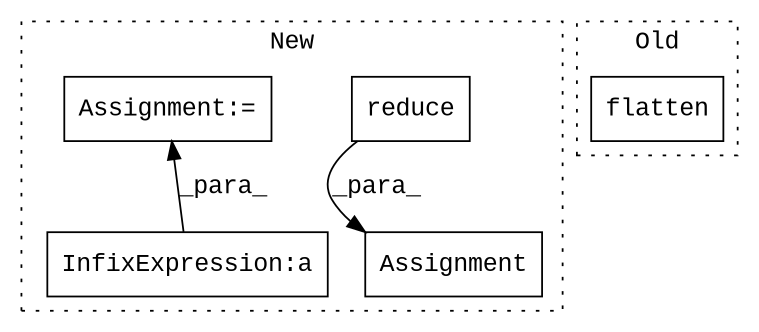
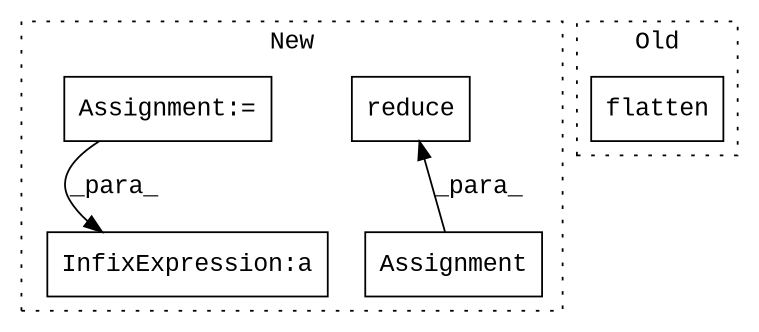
edge "reduce" -> "Assignment": reversed
edge "InfixExpression:a" -> "Assignment:=": reversed
